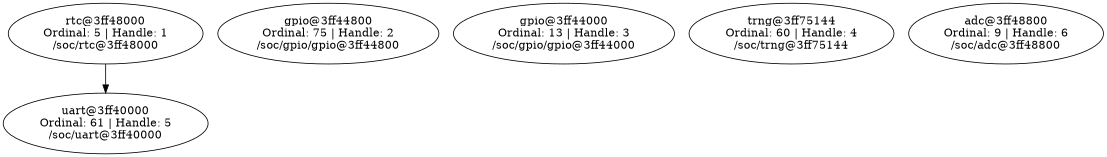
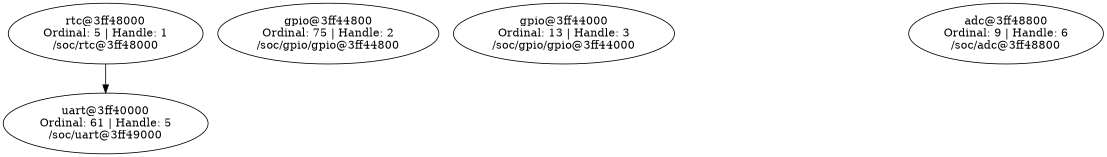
node "trng@3ff75144 Ordinal: 60 | Handle: 4 /soc/trng@3ff75144": removed
node "uart@3ff40000 Ordinal: 61 | Handle: 5 /soc/uart@3ff40000": label "uart@3ff40000 Ordinal: 61 | Handle: 5 /soc/uart@3ff40000" -> "uart@3ff40000 Ordinal: 61 | Handle: 5 /soc/uart@3ff49000"
